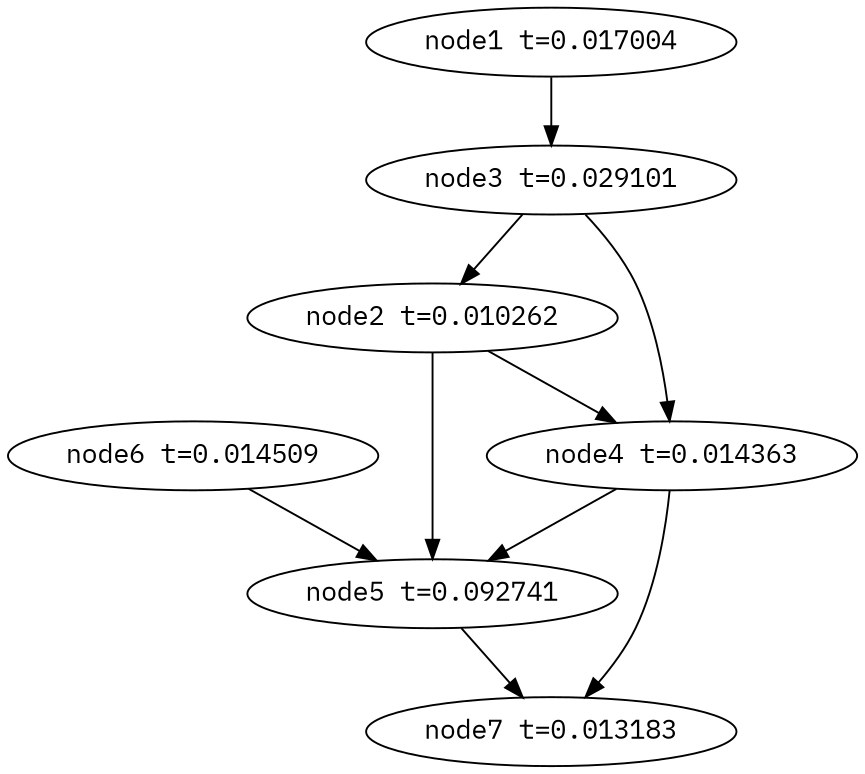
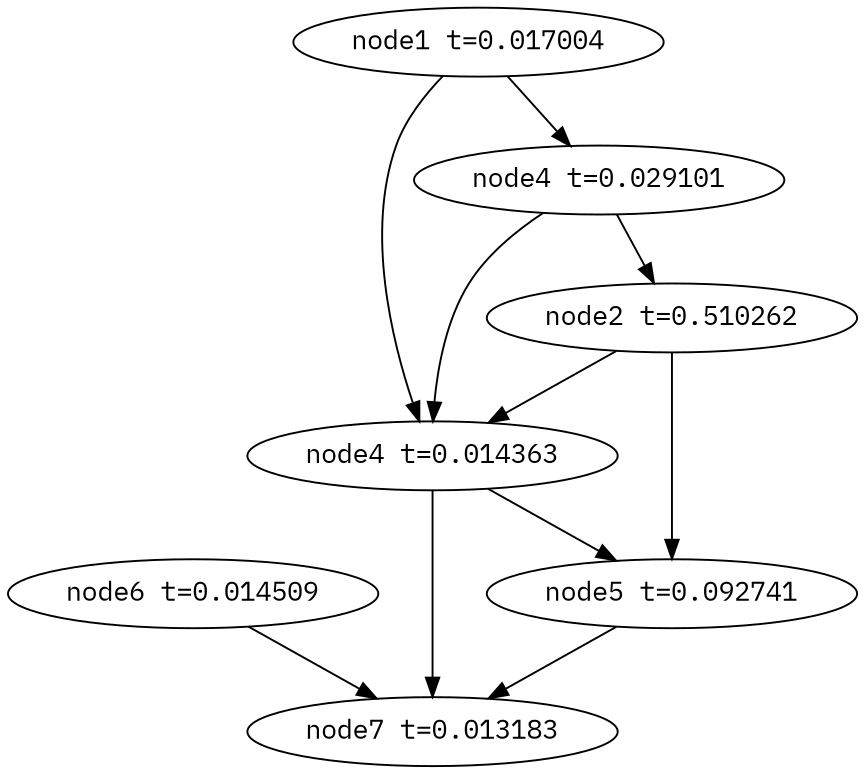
node "node3 t=0.029101": label "node3 t=0.029101" -> "node4 t=0.029101"
edge "node1 t=0.017004" -> "node4 t=0.014363": added
node "node2 t=0.010262": label "node2 t=0.010262" -> "node2 t=0.510262"
edge "node6 t=0.014509" -> "node5 t=0.092741": now "node6 t=0.014509" -> "node7 t=0.013183"
